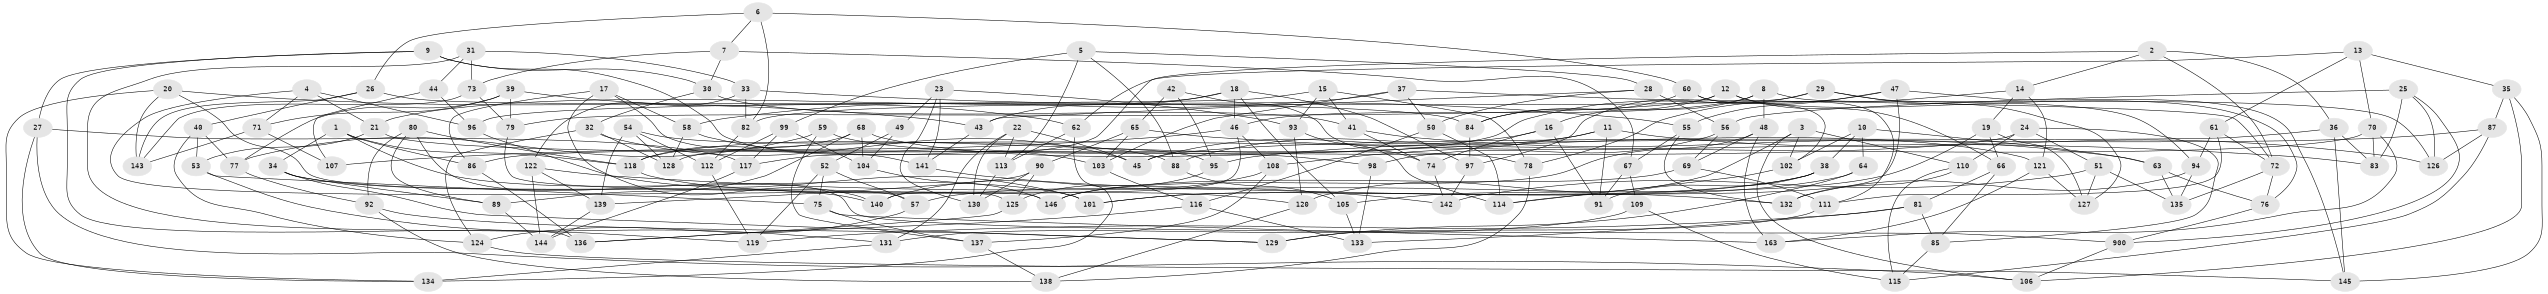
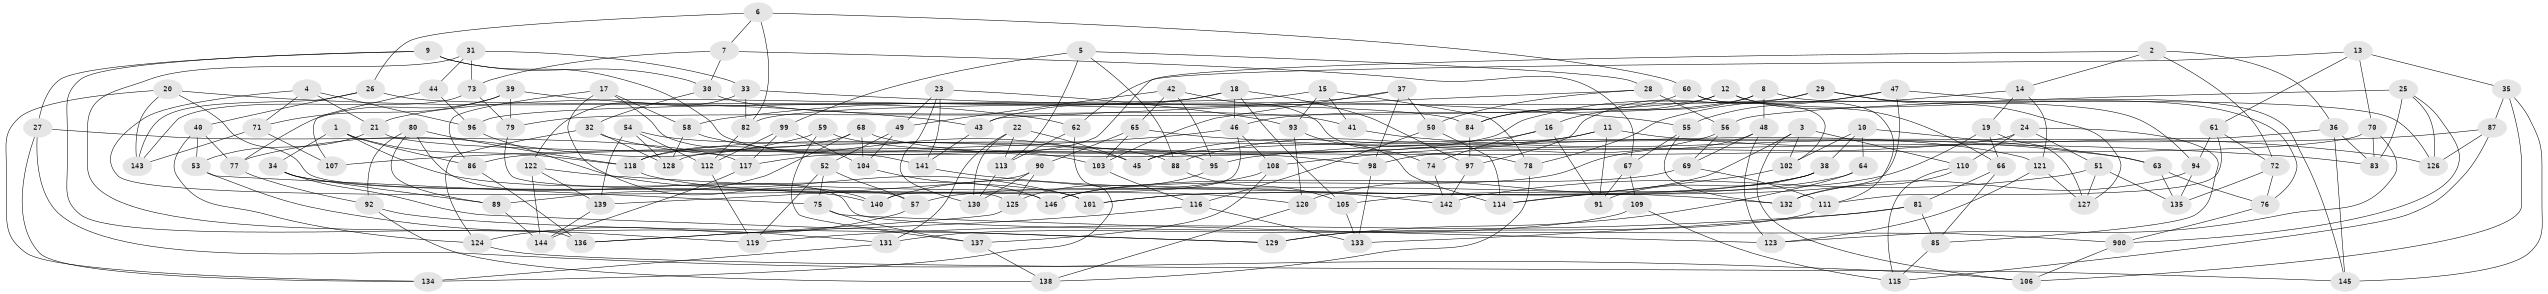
edge "37" -- "72": now "37" -- "98"
edge "42" -- "49": added
edge "41" -- "74": removed
node "163": label "163" -> "123"
